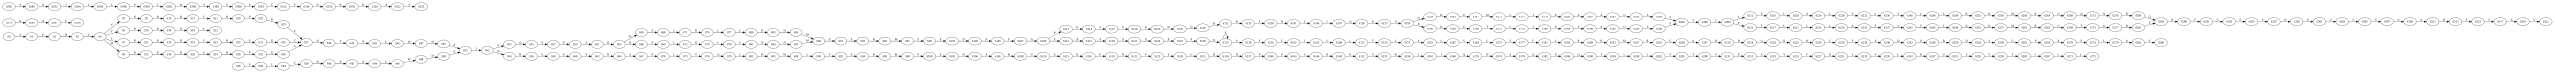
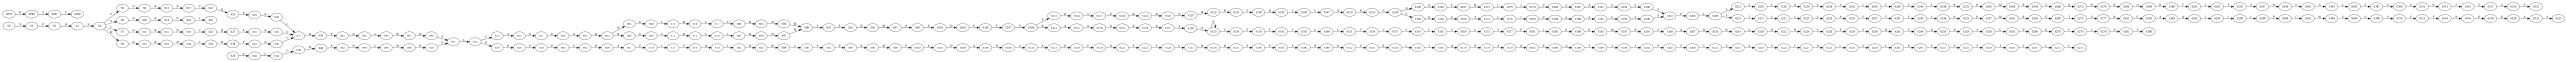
edge "S281" -> "S284": now "S281" -> "S285"
